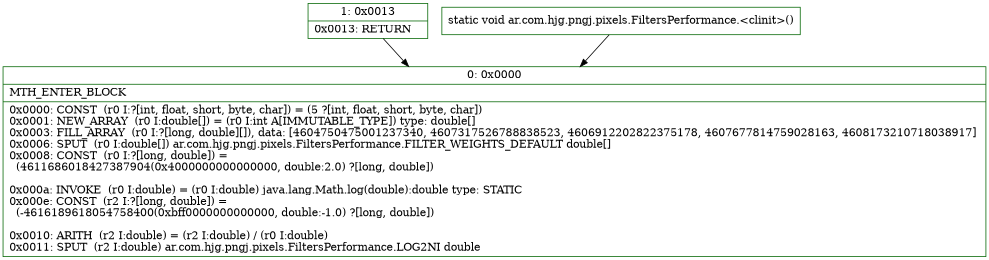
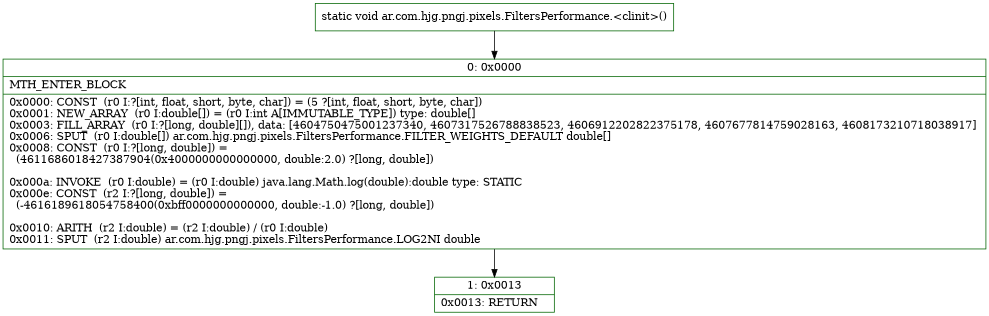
edge "1: 0x0013" -> "0: 0x0000": reversed
